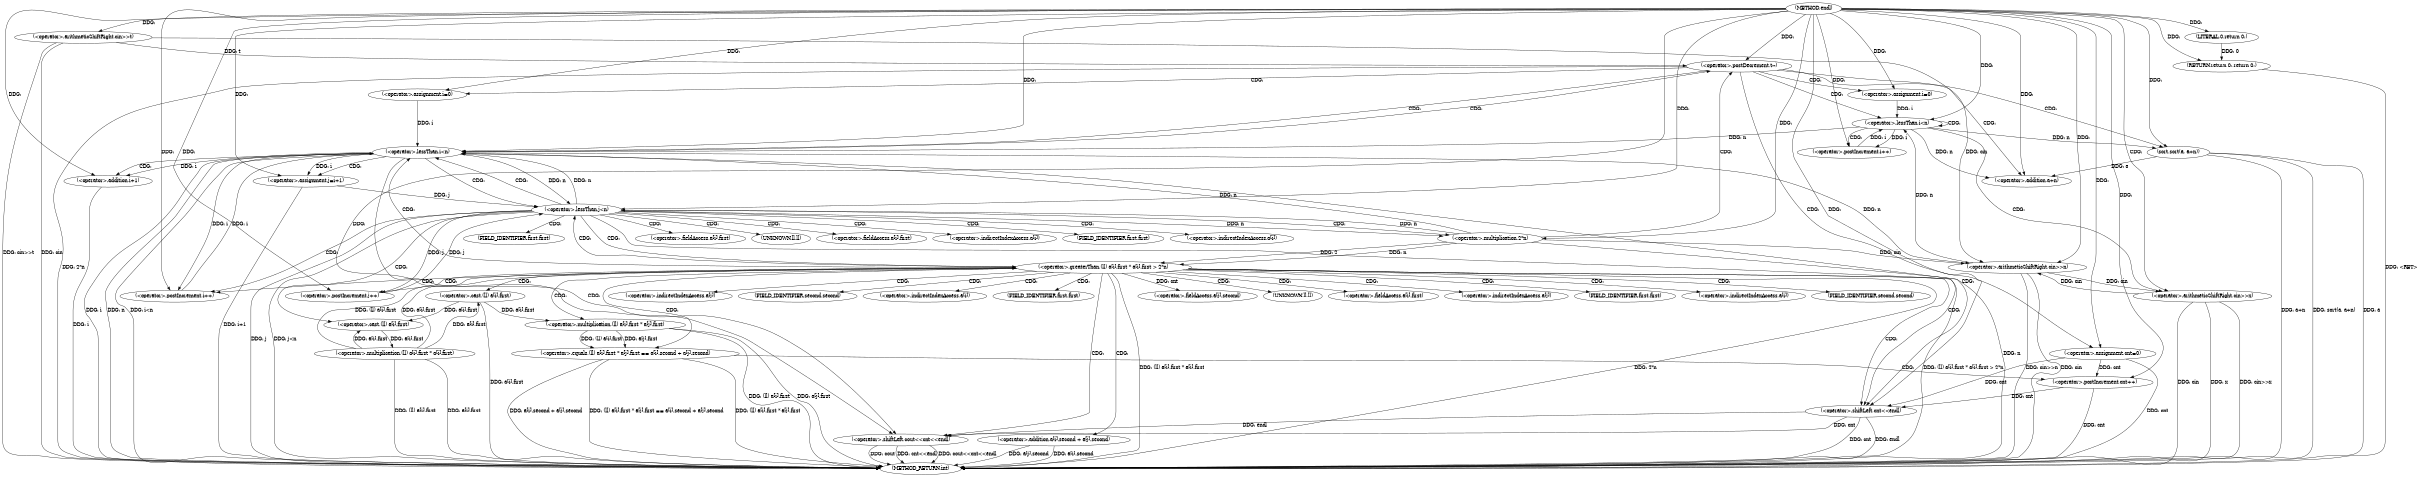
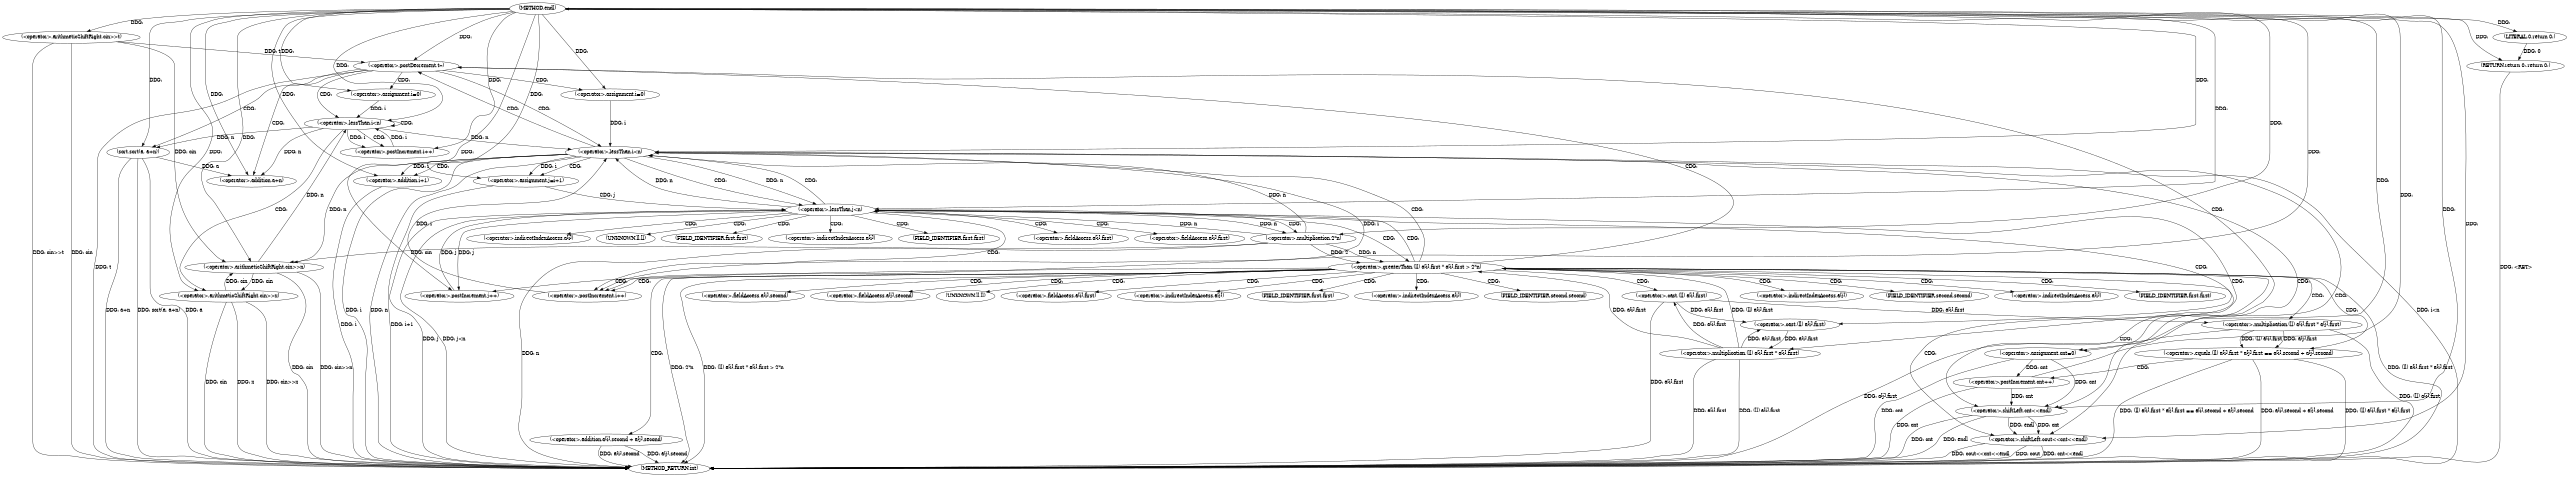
edge "(METHOD,endl)" -> "(<operator>.postIncrement,cnt++)": reversed
edge "(METHOD,endl)" -> "(<operator>.arithmeticShiftRight,cin>>x)": label "CDG: " -> "DDG: "
edge "(<operator>.assignment,j=i+1)" -> "(<operator>.lessThan,j<n)": label "DDG: j" -> "CDG: j"
edge "(<operator>.multiplication,2*n)" -> "(<operator>.postDecrement,t--)": now "(<operator>.greaterThan,(ll) a[i].first * a[i].first > 2*n)" -> "(<operator>.postDecrement,t--)"
edge "(<operator>.lessThan,j<n)" -> "(<operator>.shiftLeft,cnt<<endl)": now "(<operator>.lessThan,j<n)" -> "(<operator>.multiplication,(ll) a[i].first * a[i].first)"
edge "(<operator>.postDecrement,t--)" -> "(METHOD_RETURN,int)": label "DDG: 2*n" -> "DDG: t"
edge "(<operator>.greaterThan,(ll) a[i].first * a[i].first > 2*n)" -> "(<operator>.fieldAccess,a[j].second)": label "DDG: cnt" -> "CDG: "
node "(<operator>.fieldAccess,a[i].second)": added
